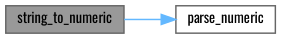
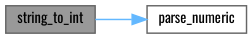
node "string_to_numeric": label "string_to_numeric" -> "string_to_int"
